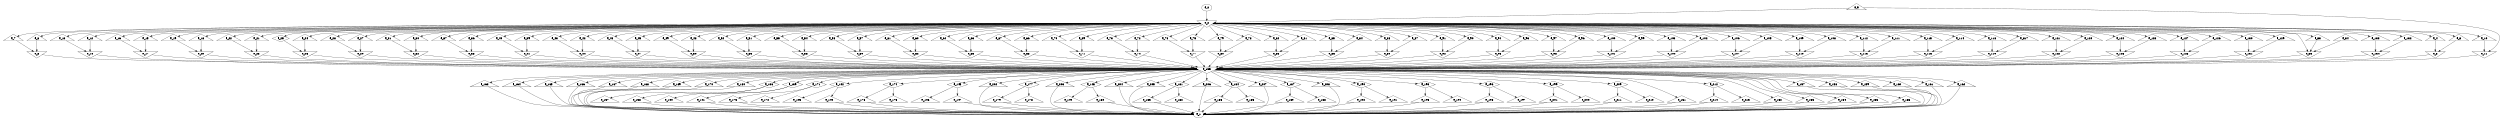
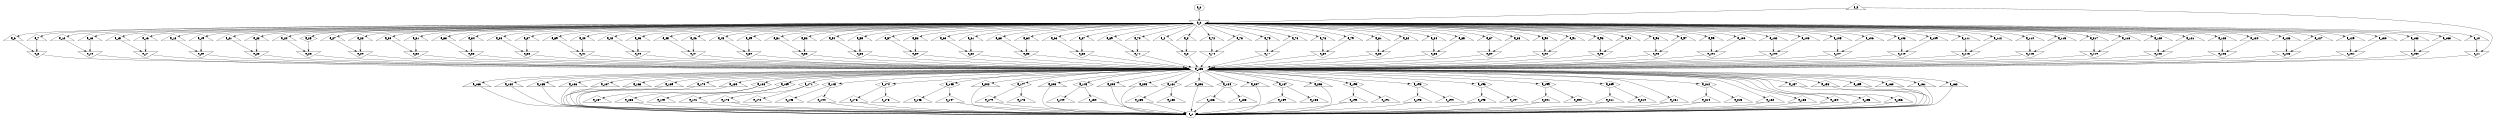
edge "e_2" -> "e_35": now "e_2" -> "e_34"
